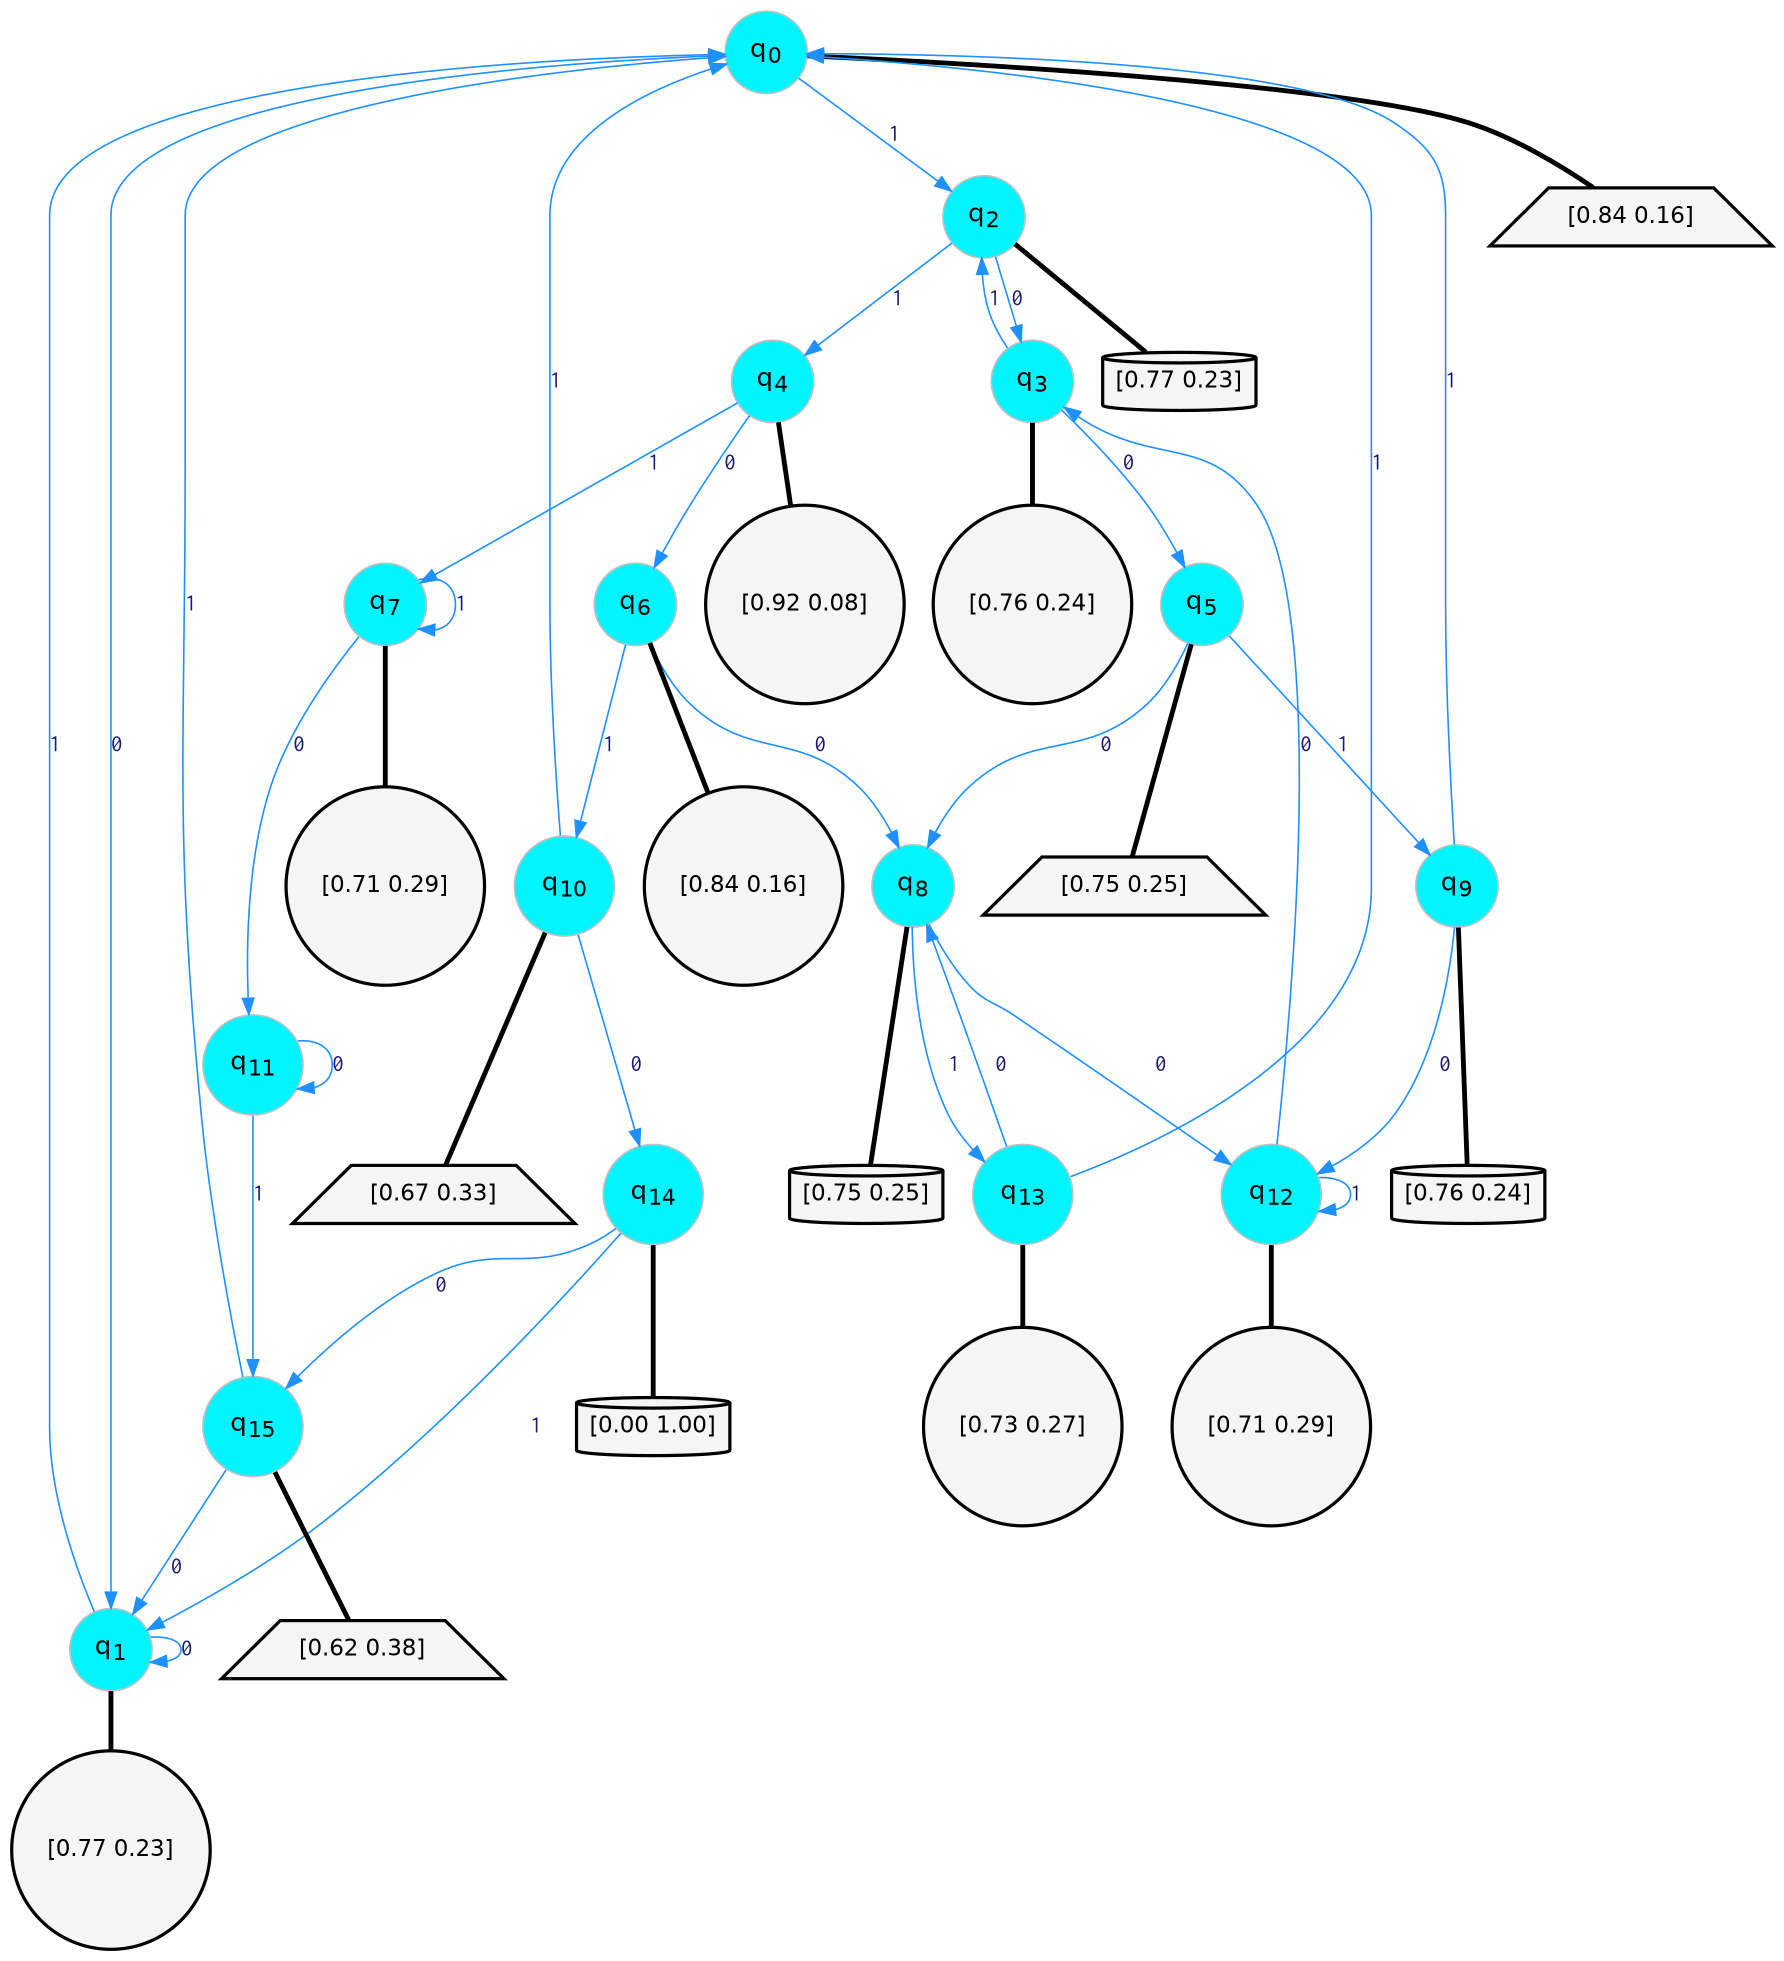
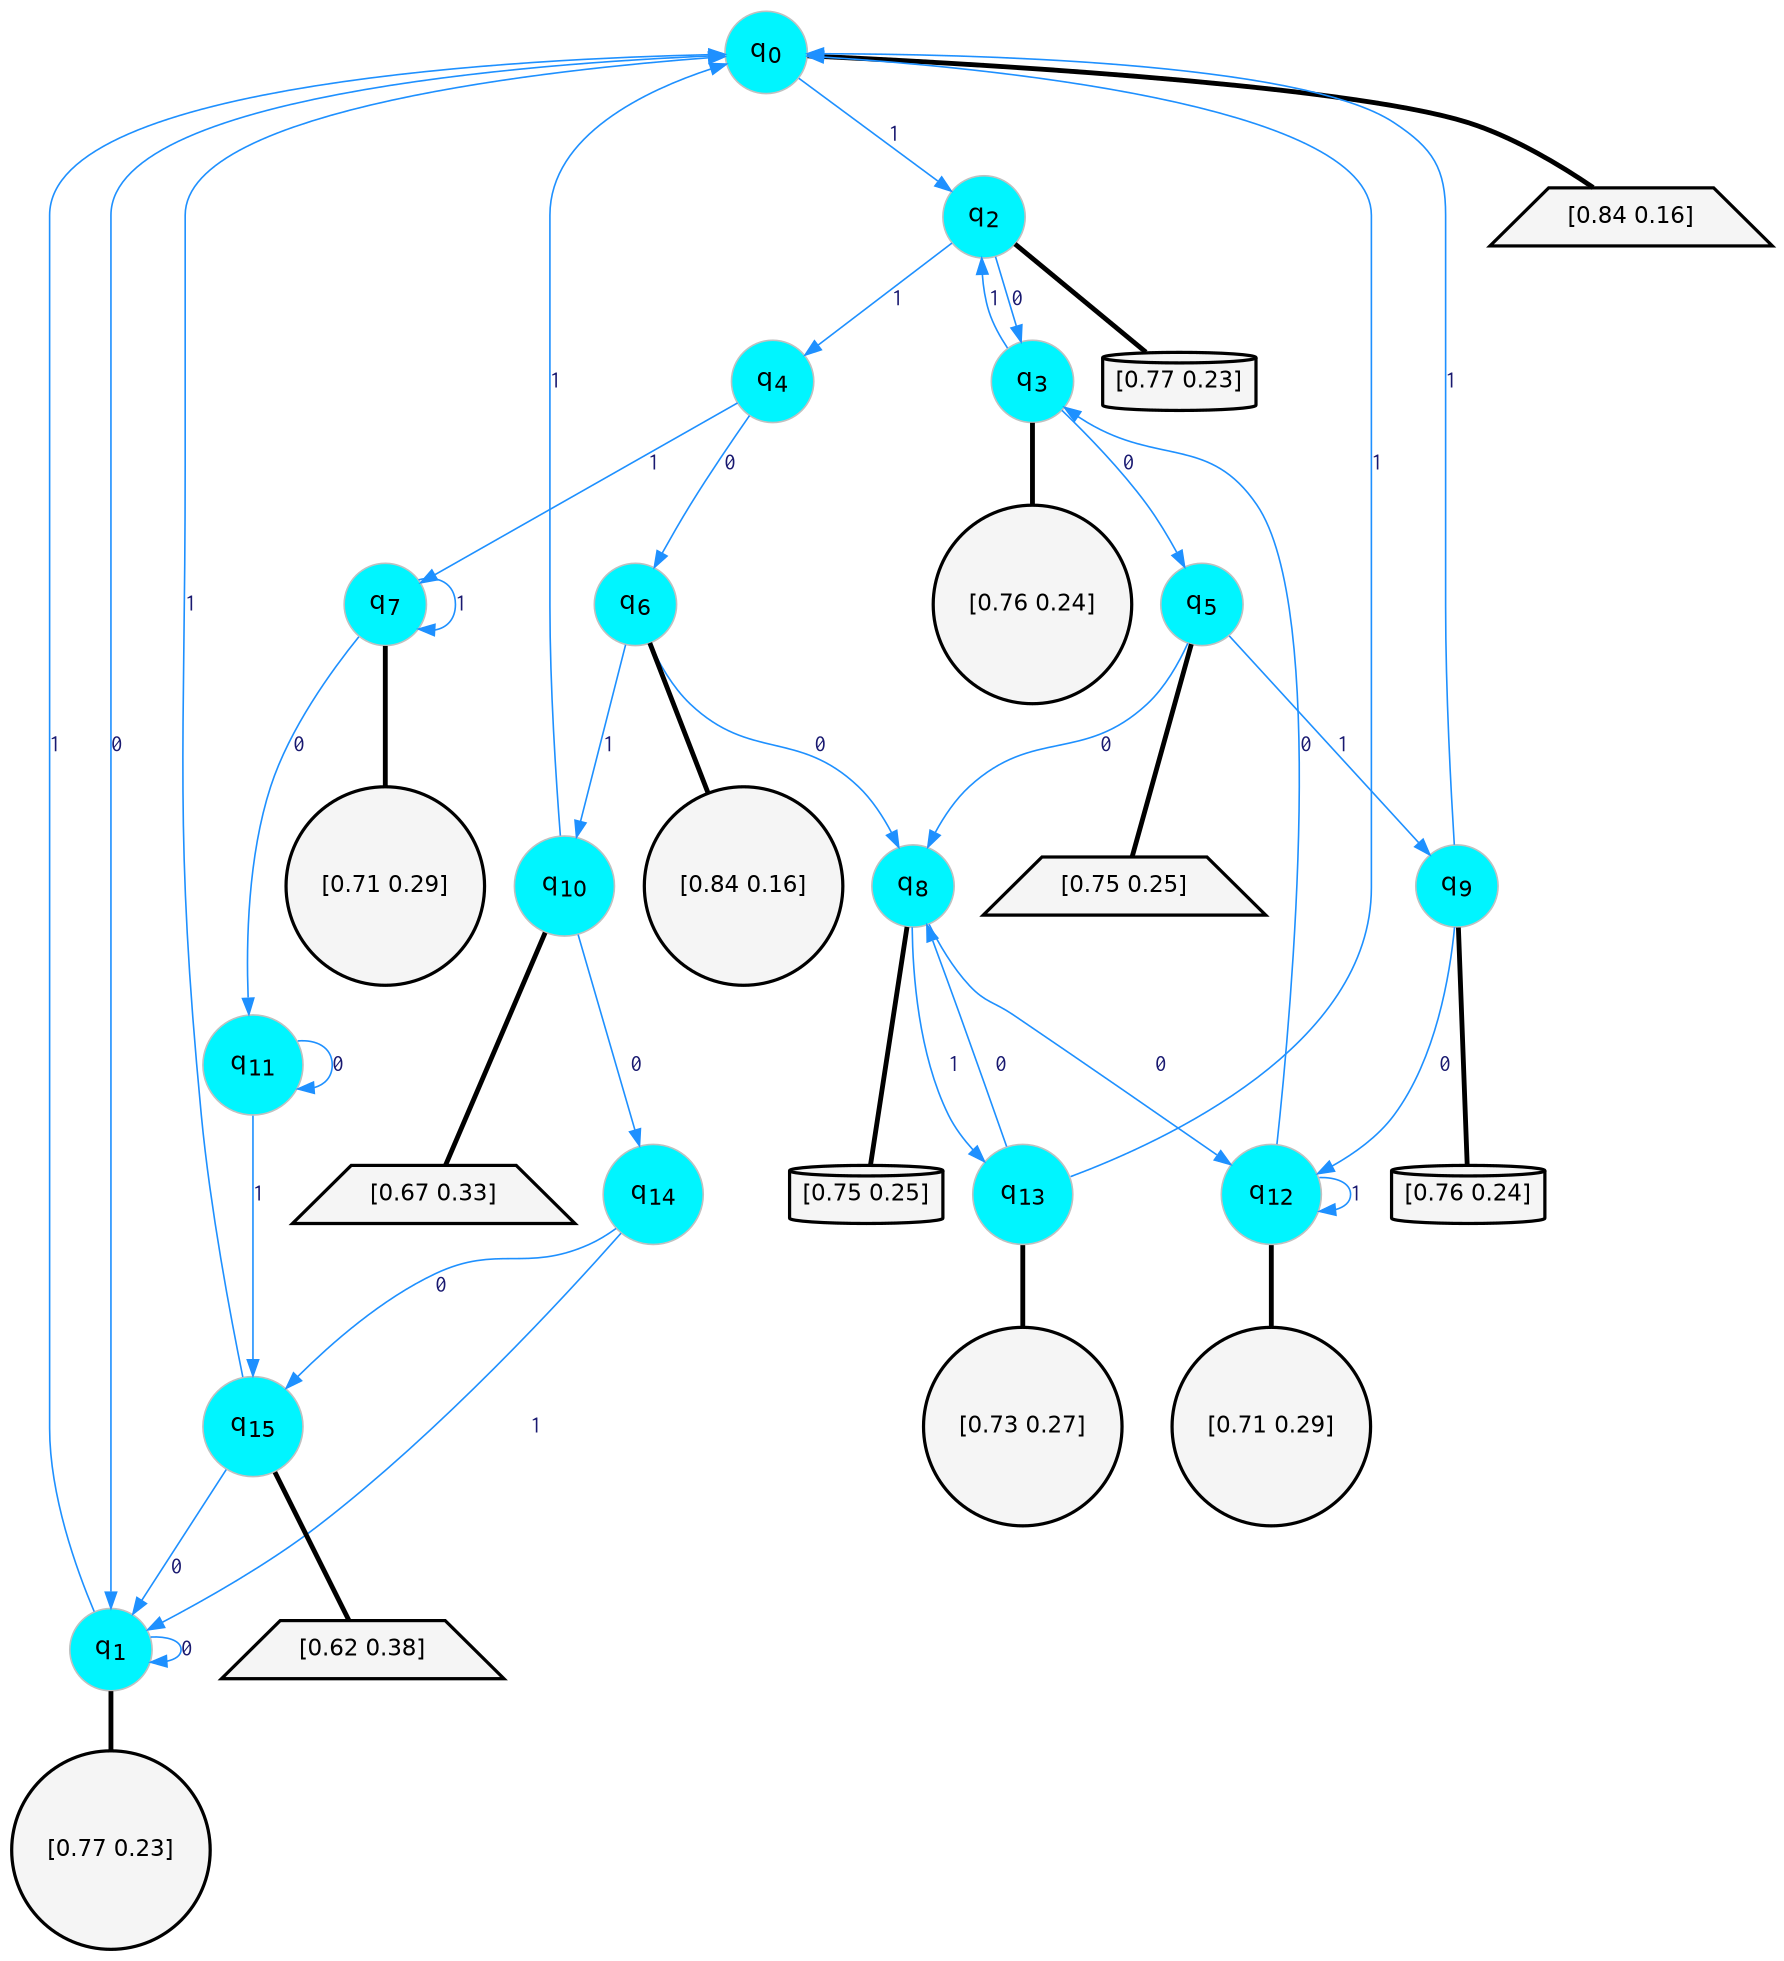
node "[0.92 0.08]": removed
node "[0.00 1.00]": removed
